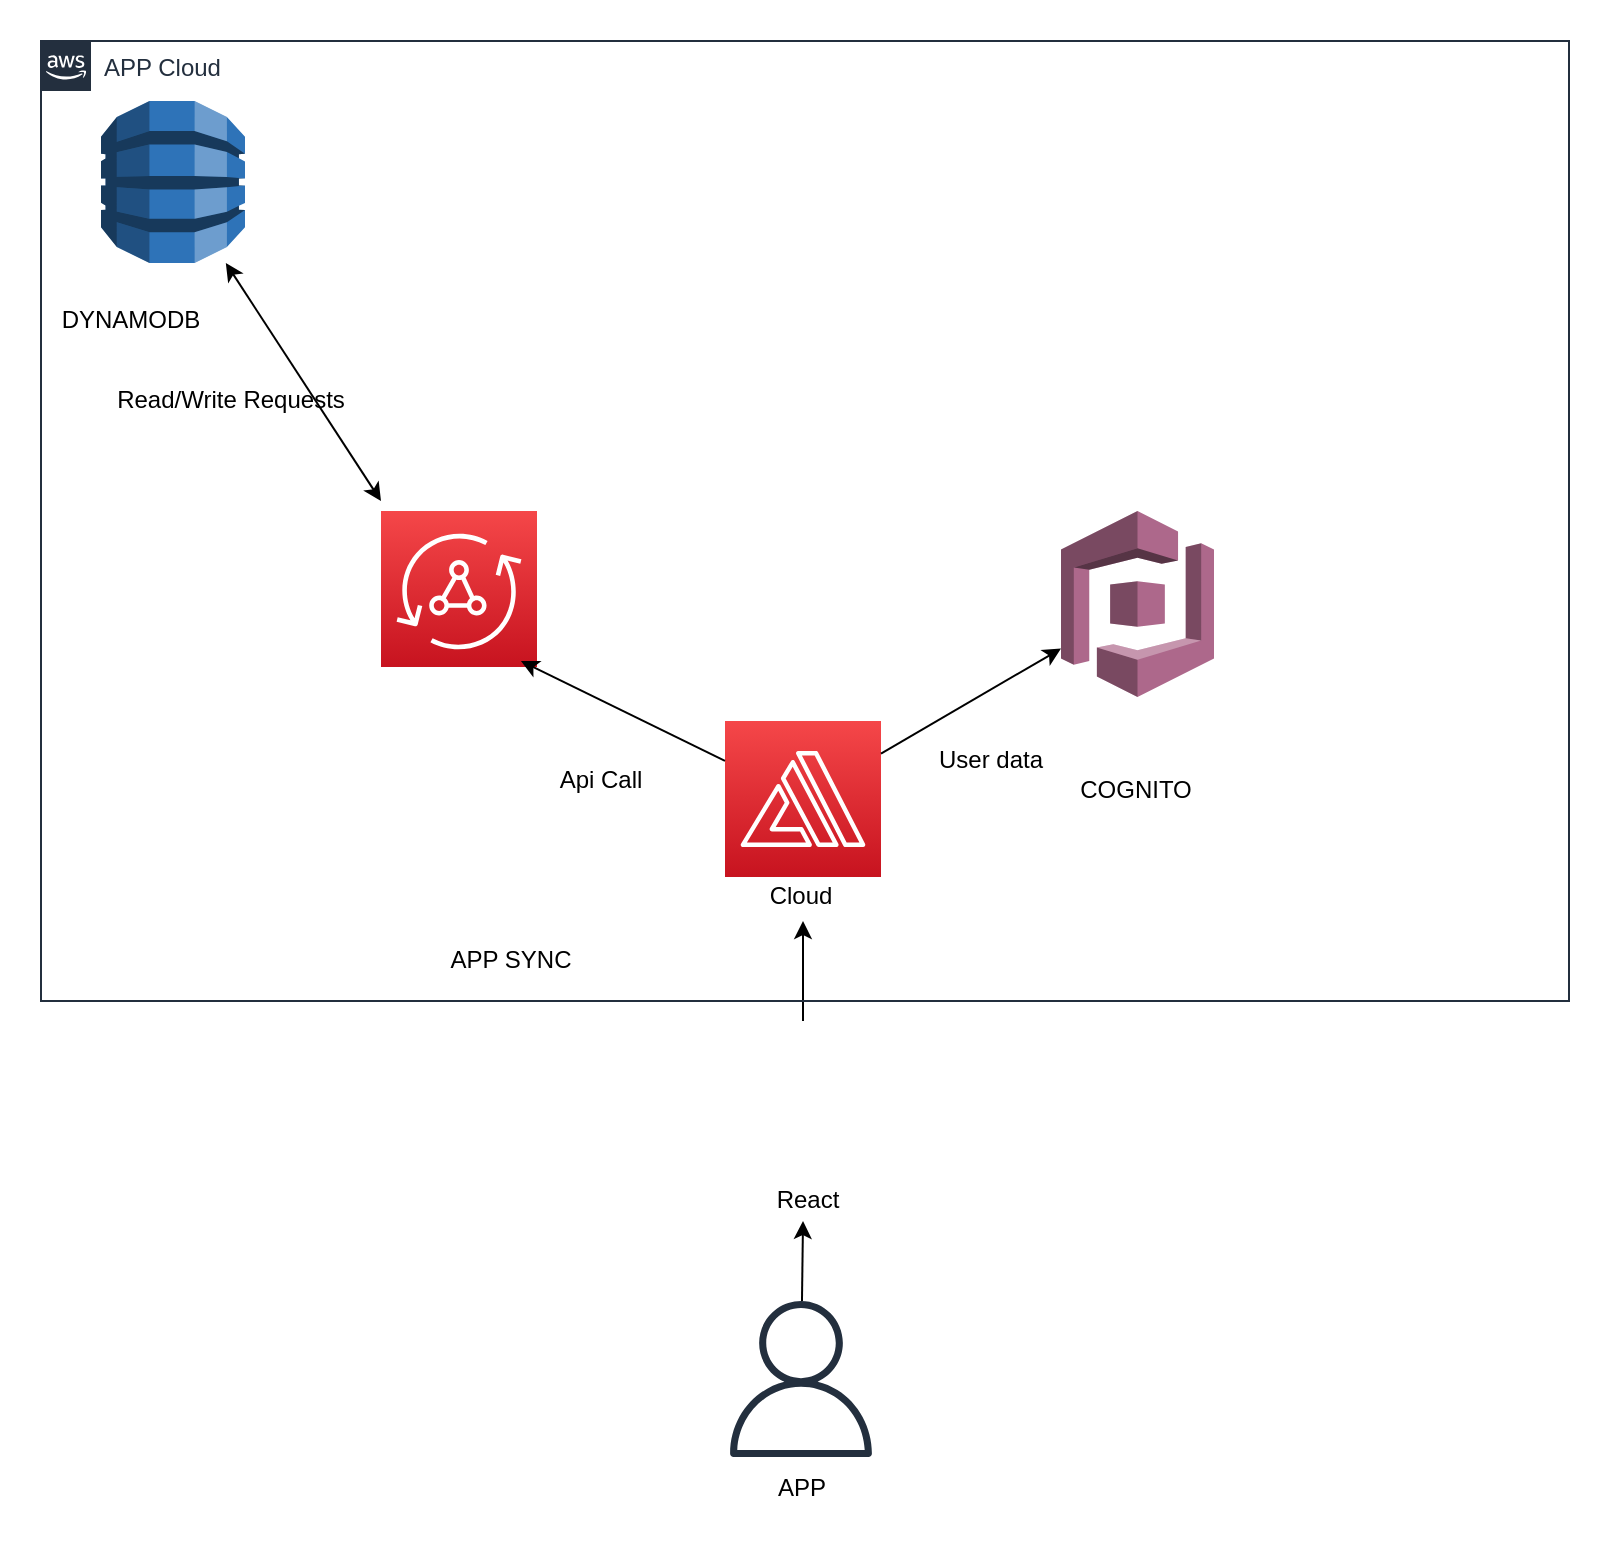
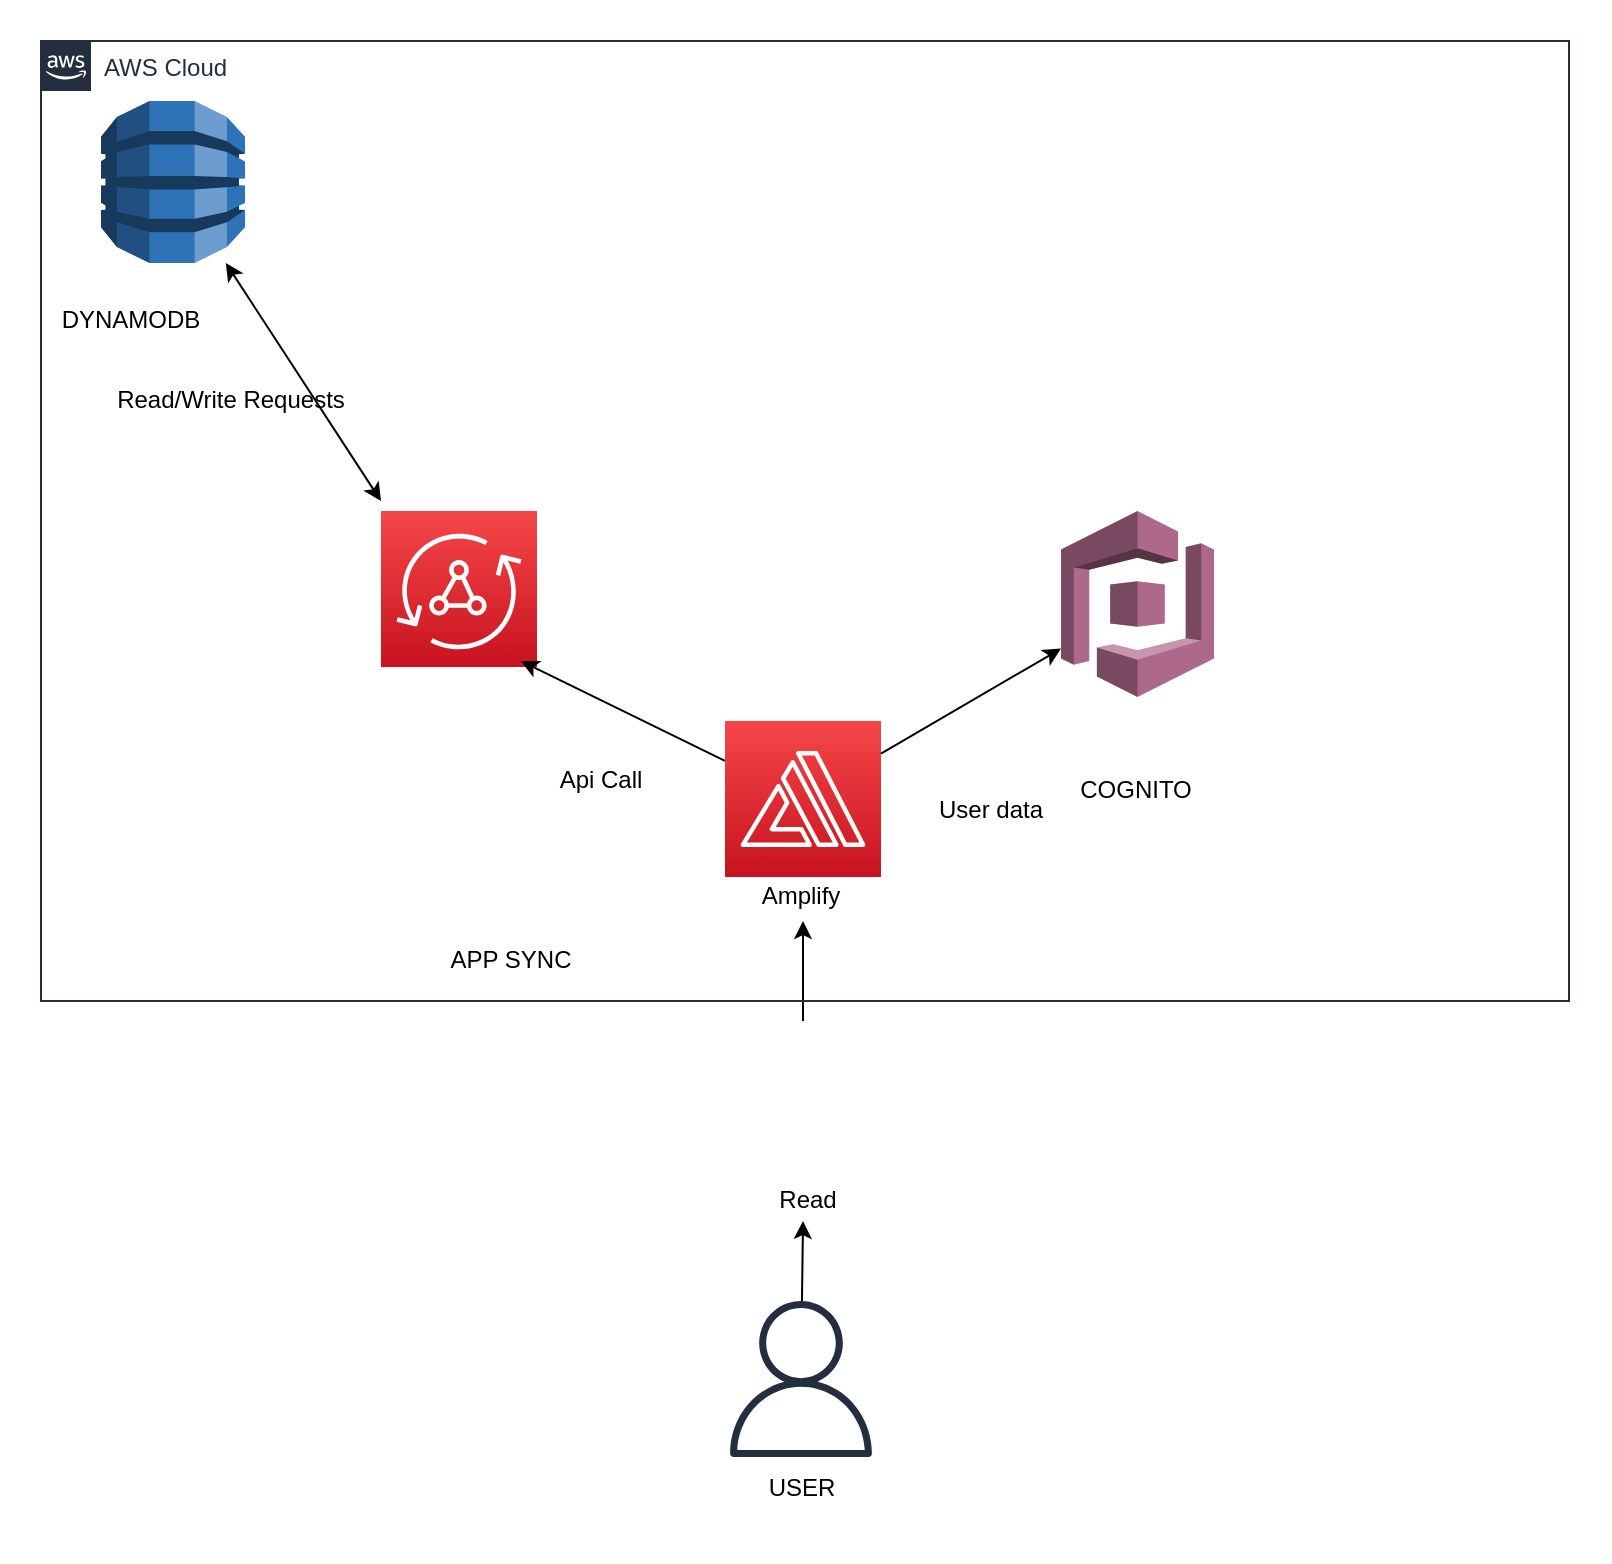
node "APP Cloud": label "APP Cloud" -> "AWS Cloud"
node "User data": moved (991, 761) -> (991, 811)
node "Cloud": label "Cloud" -> "Amplify"
node "React": label "React" -> "Read"
node "APP": label "APP" -> "USER"
